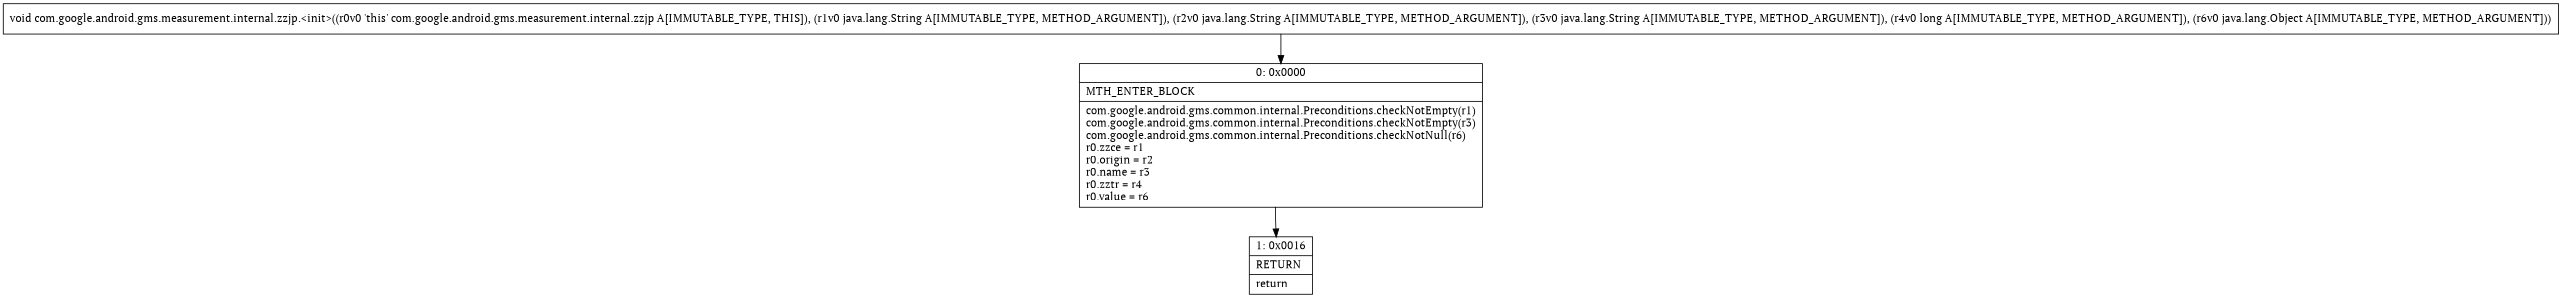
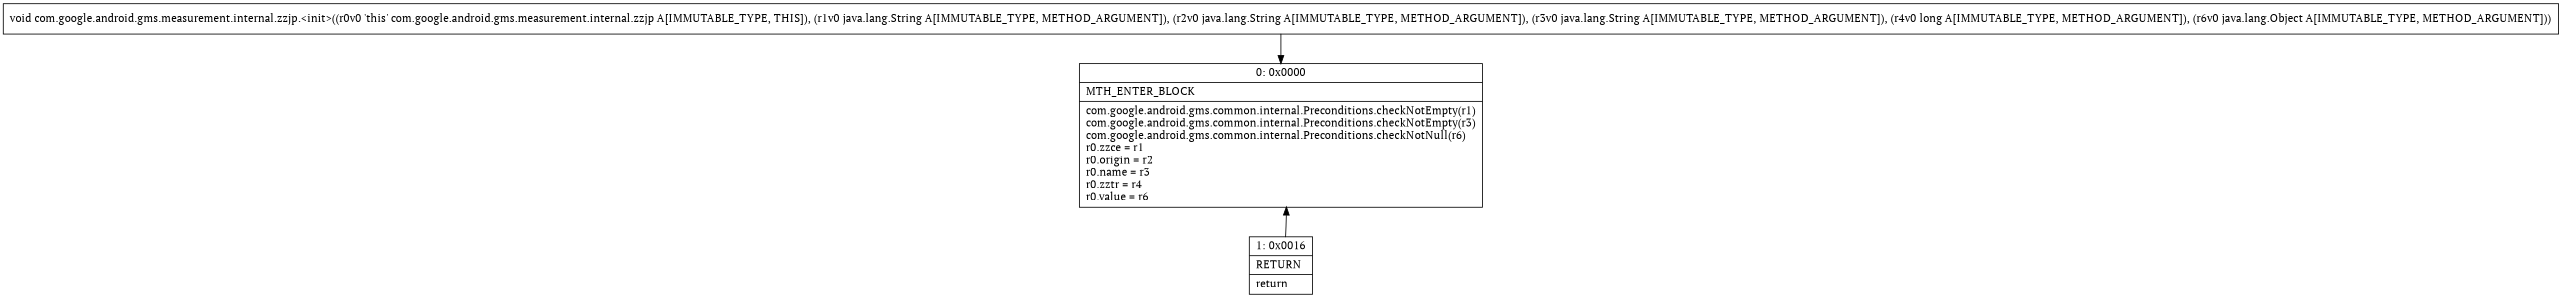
edge "0: 0x0000" -> "1: 0x0016": reversed
